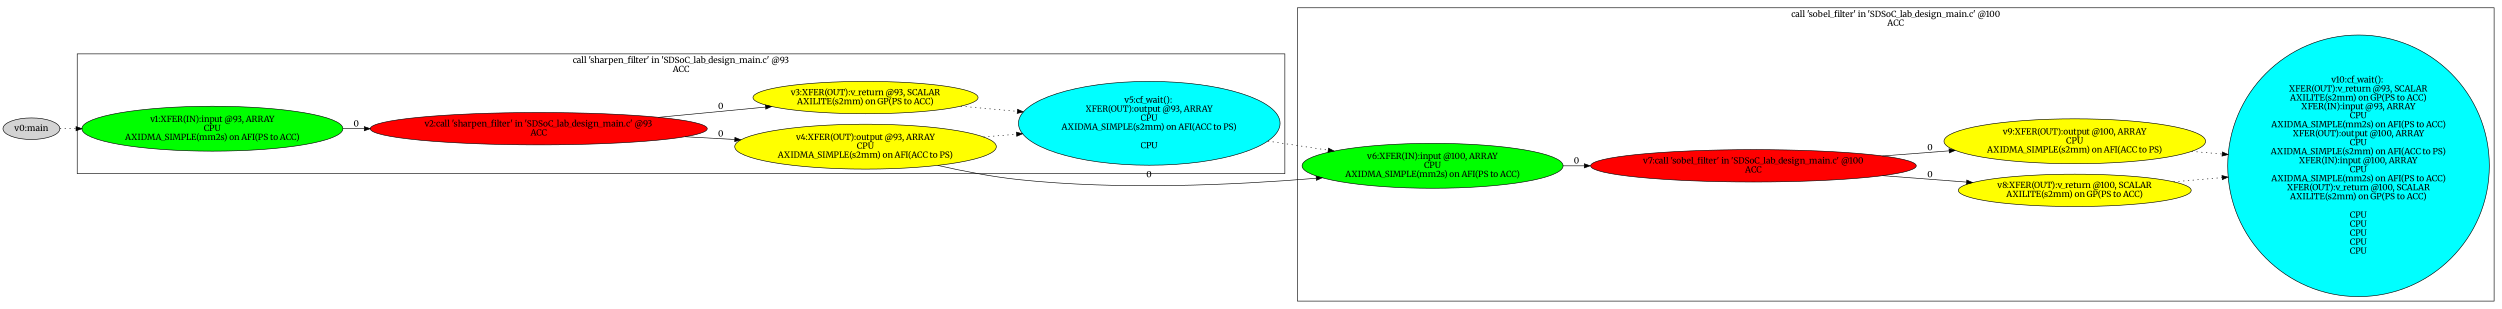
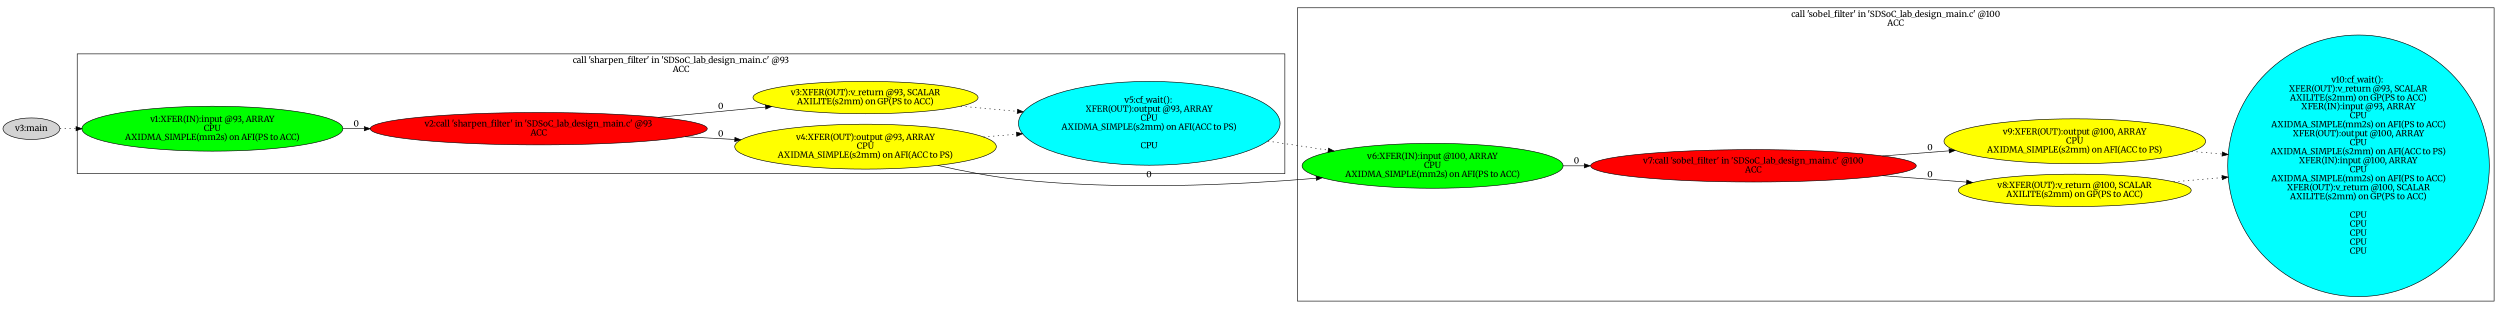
node "v0:main": label "v0:main" -> "v3:main"
